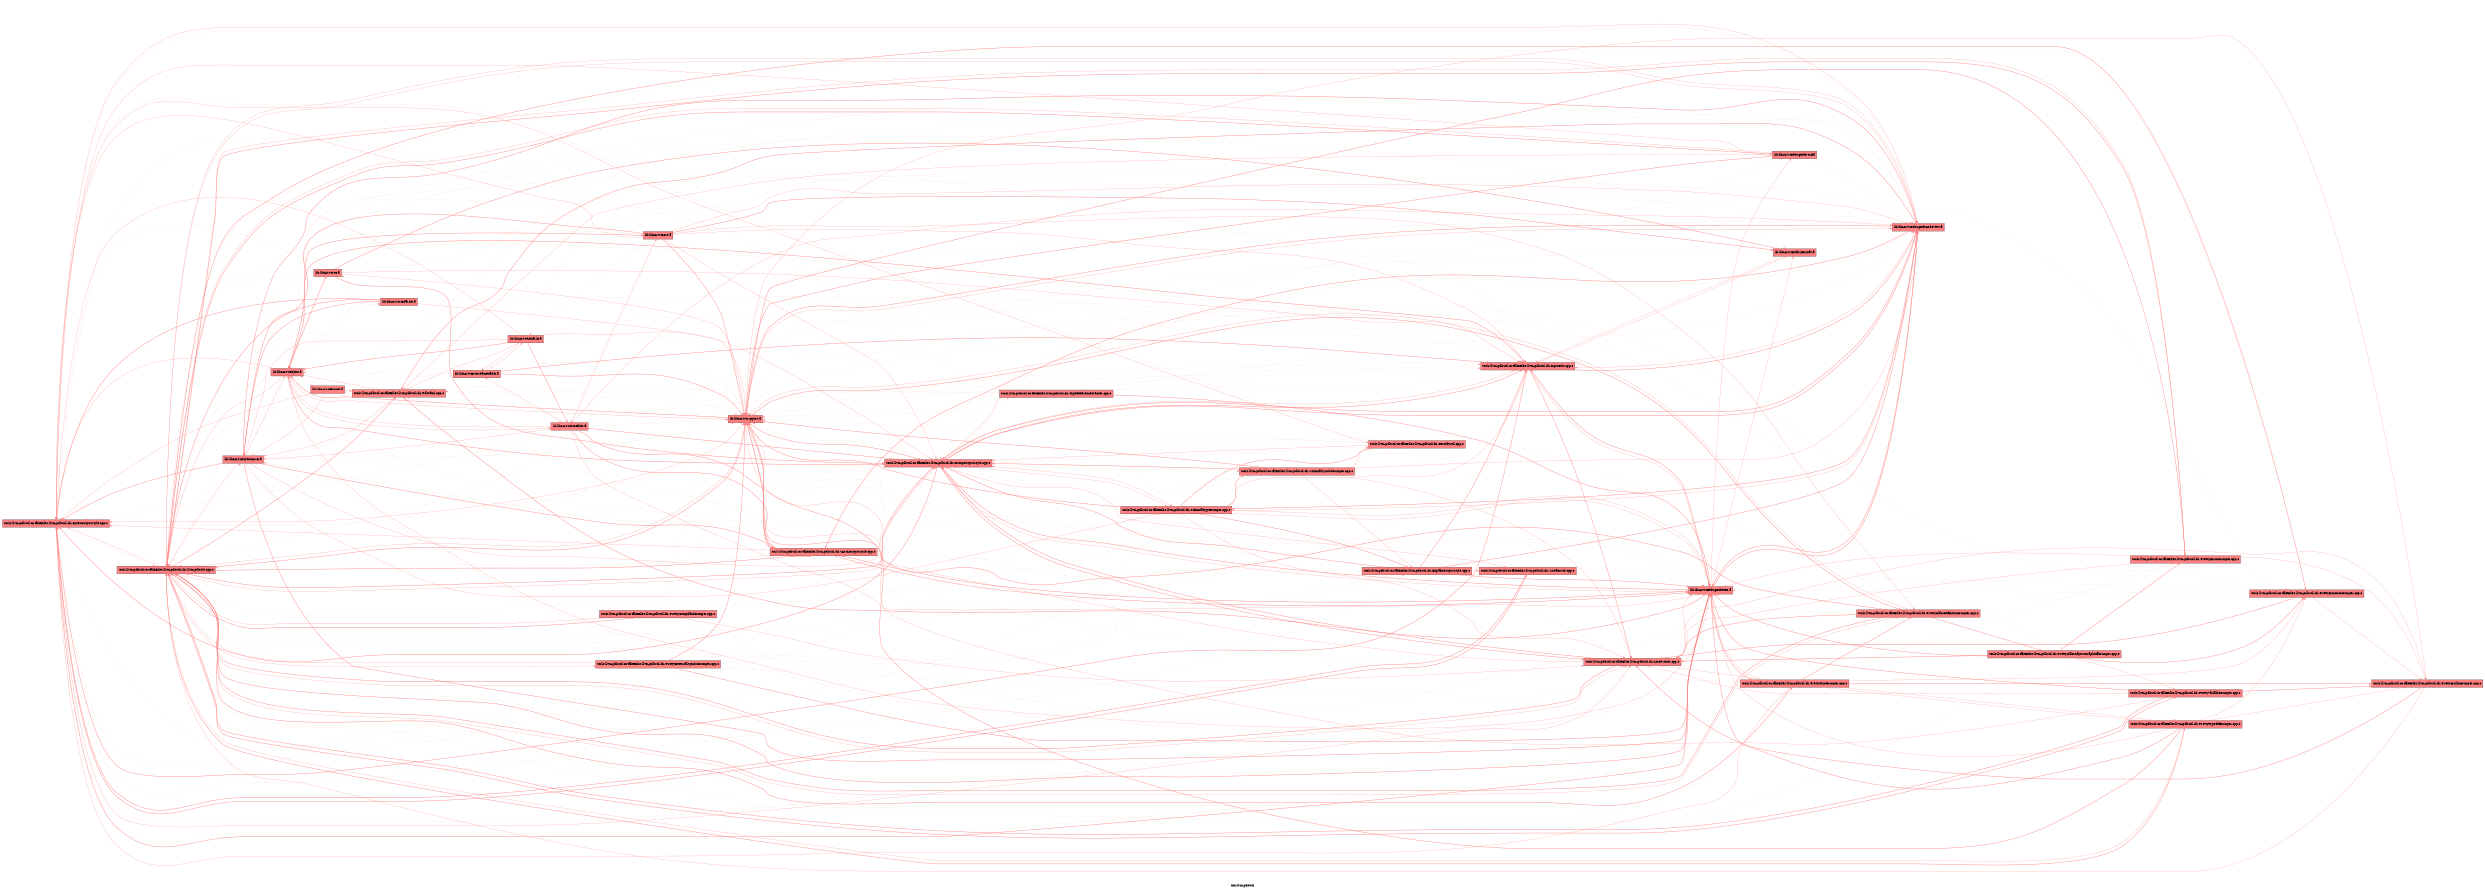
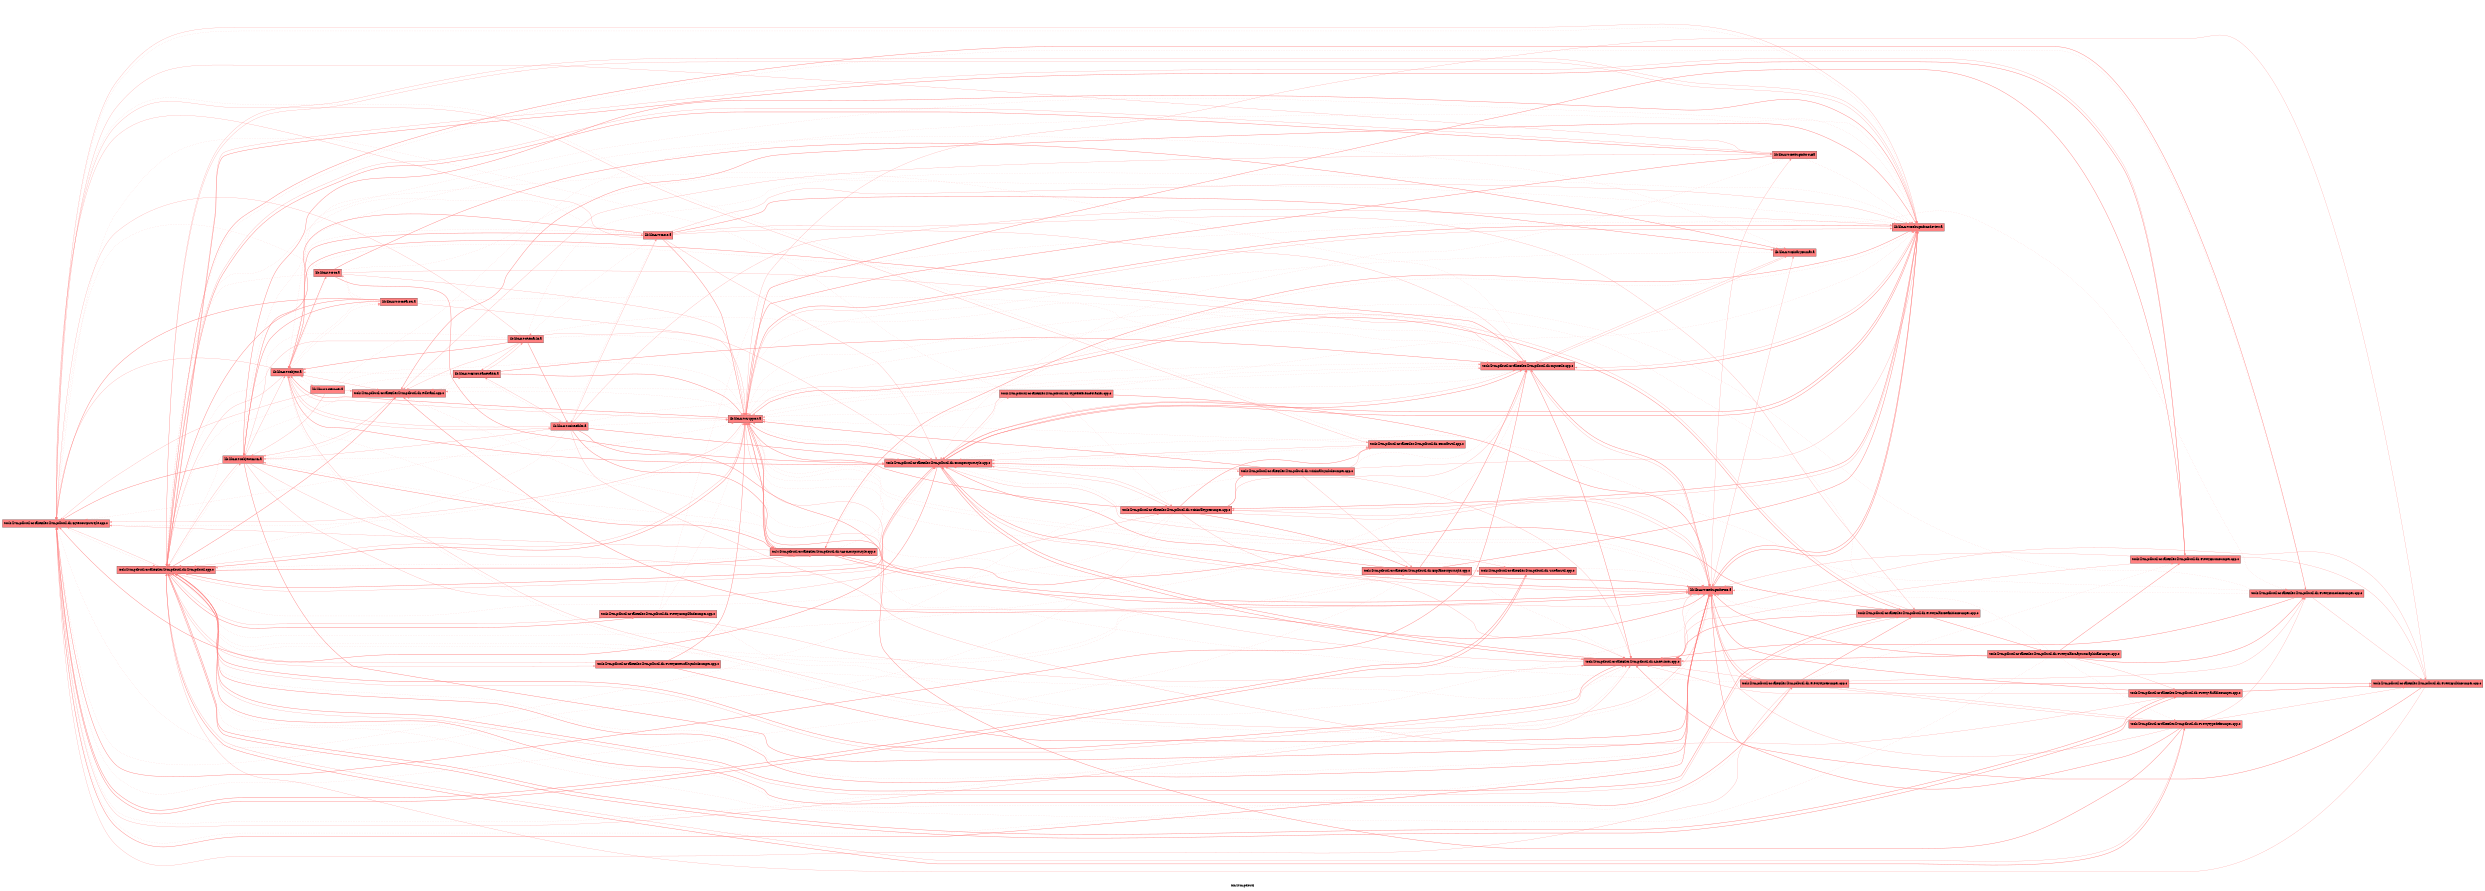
edge "tools/llvm-pdbutil/CMakeFiles/llvm-pdbutil.dir/PdbYaml.cpp.o" -> "lib/libLLVMSupport.a": now "tools/llvm-pdbutil/CMakeFiles/llvm-pdbutil.dir/PdbYaml.cpp.o" -> "lib/libLLVMBitstreamReader.a"
